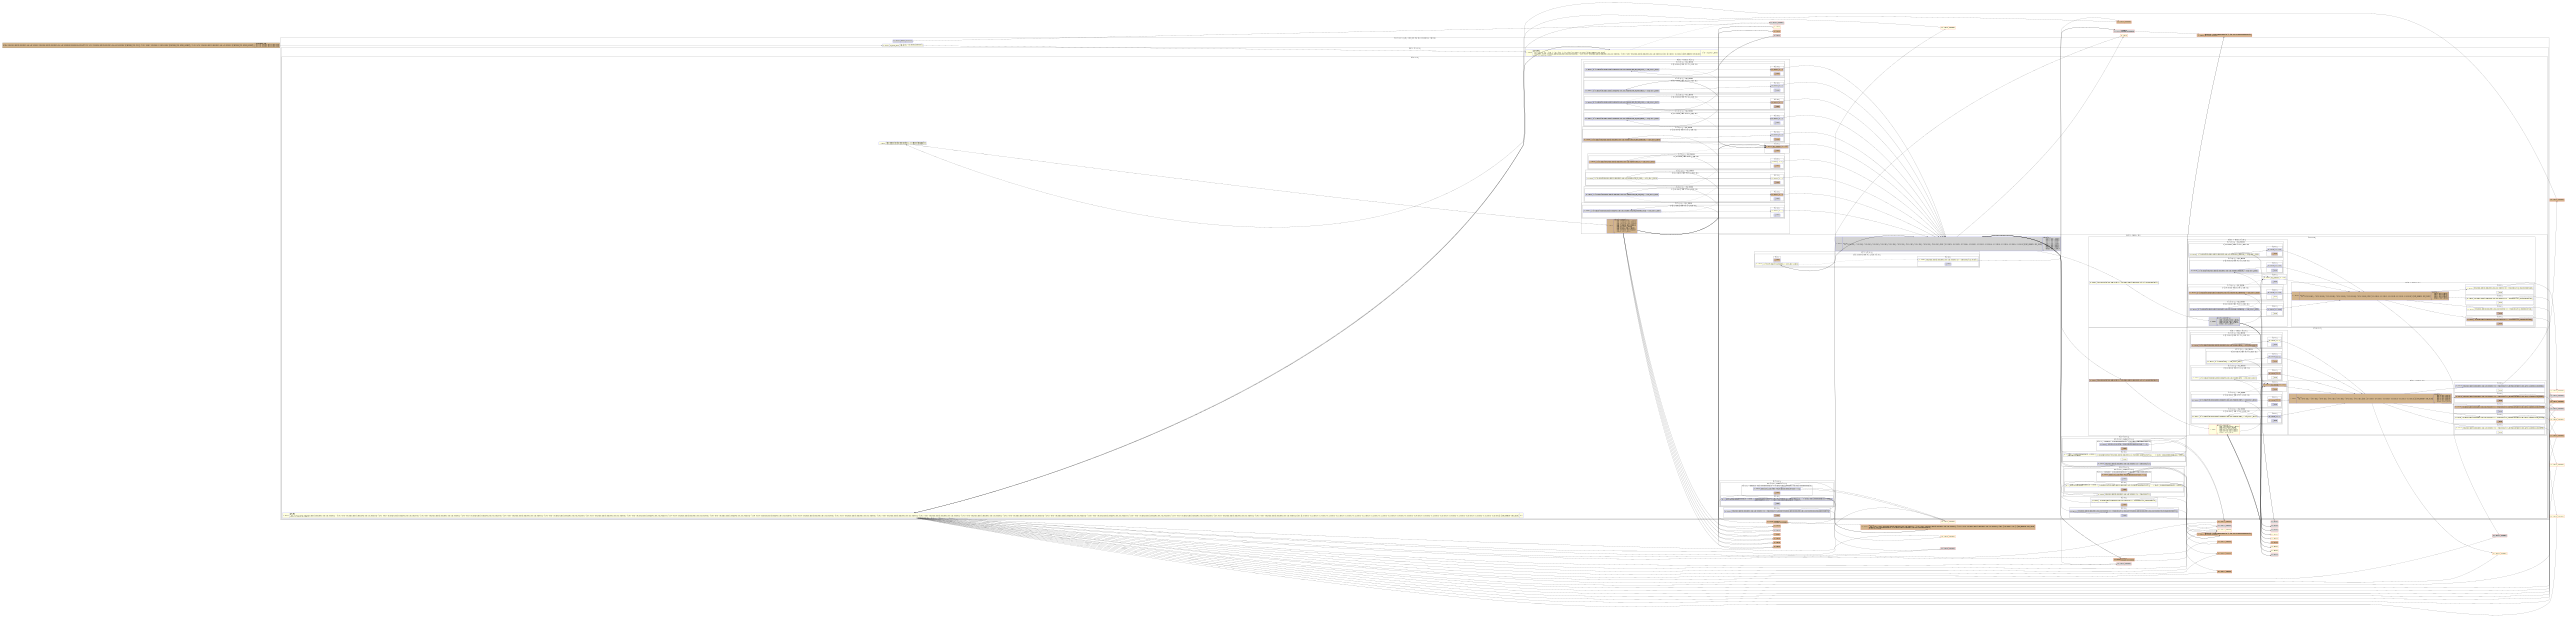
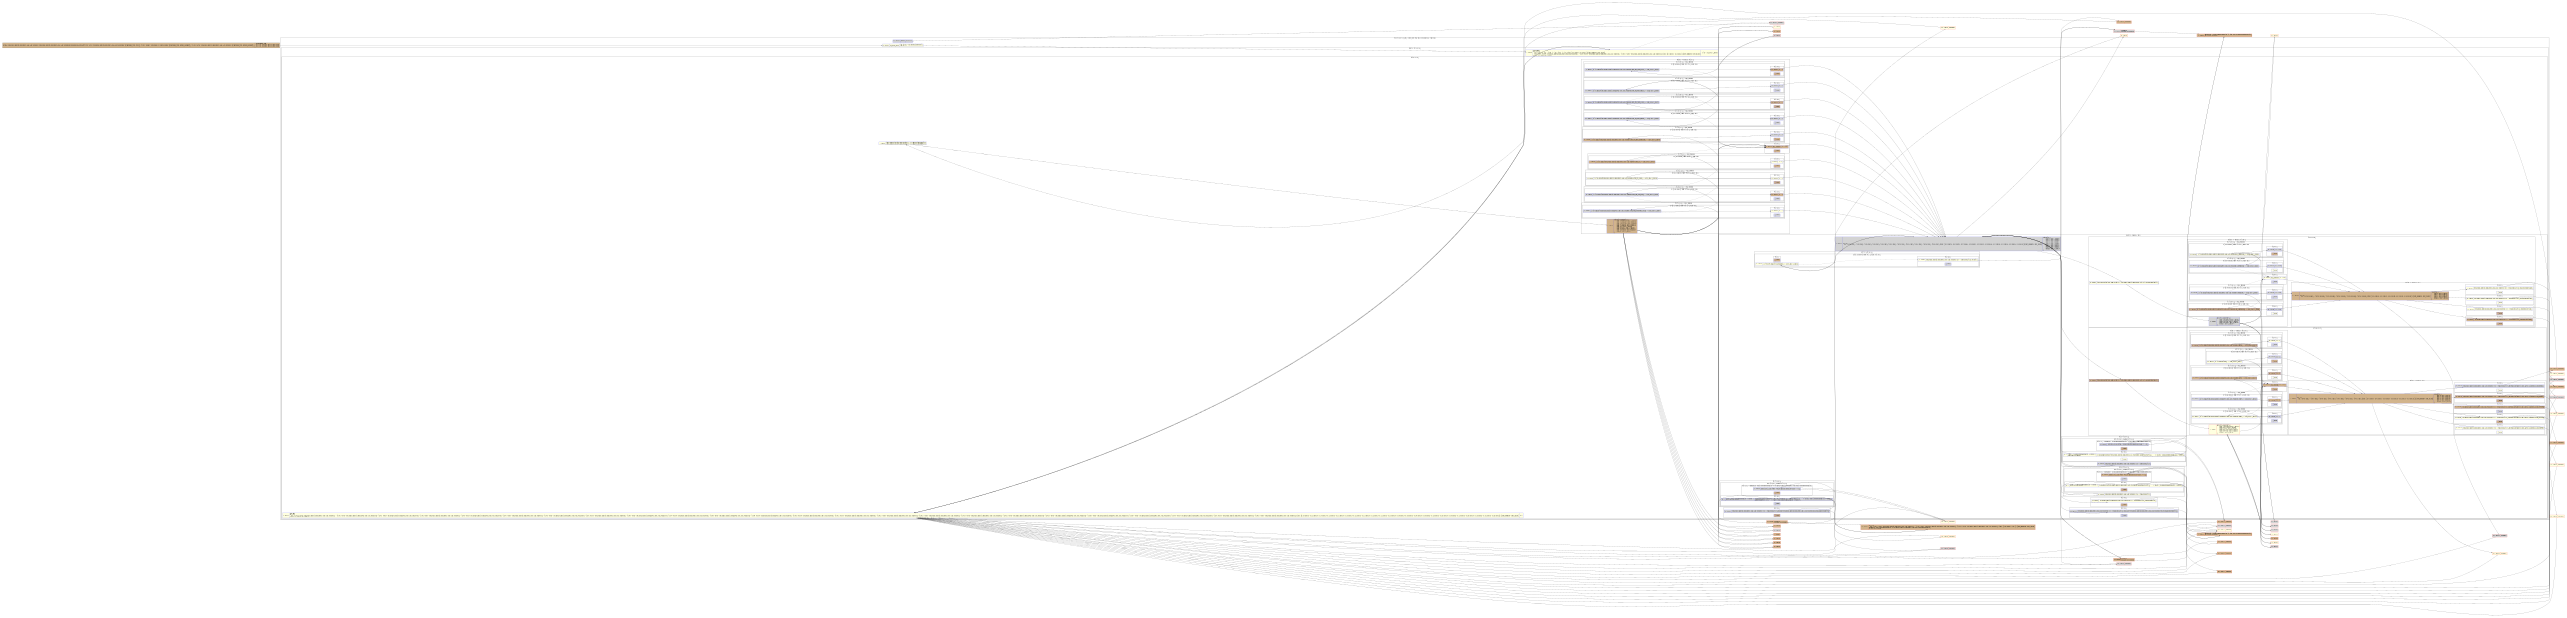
node "60: 0x0152": fillcolor lightyellow -> tan
node "65: 0x0160": removed
